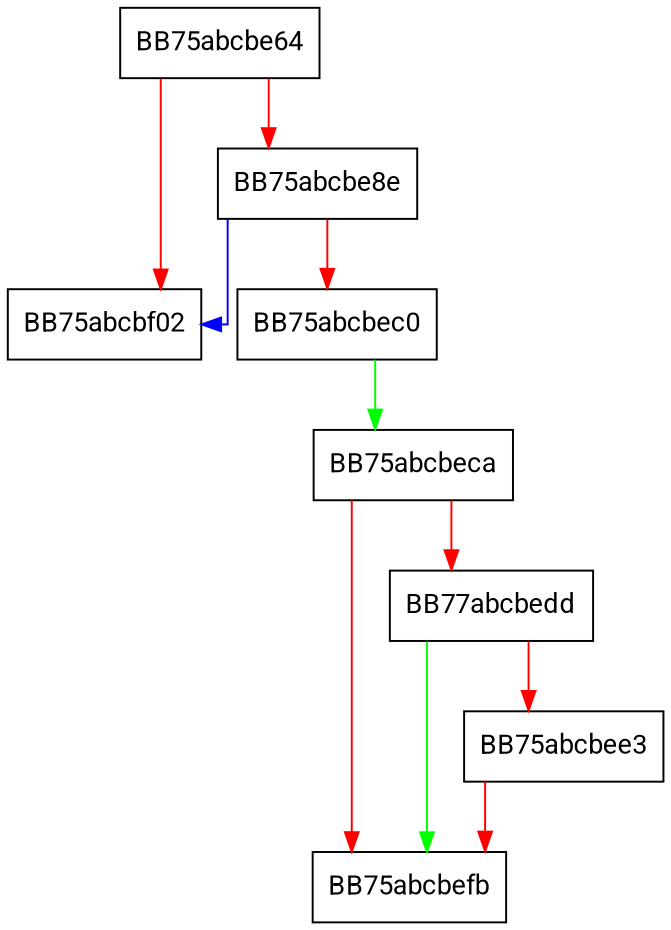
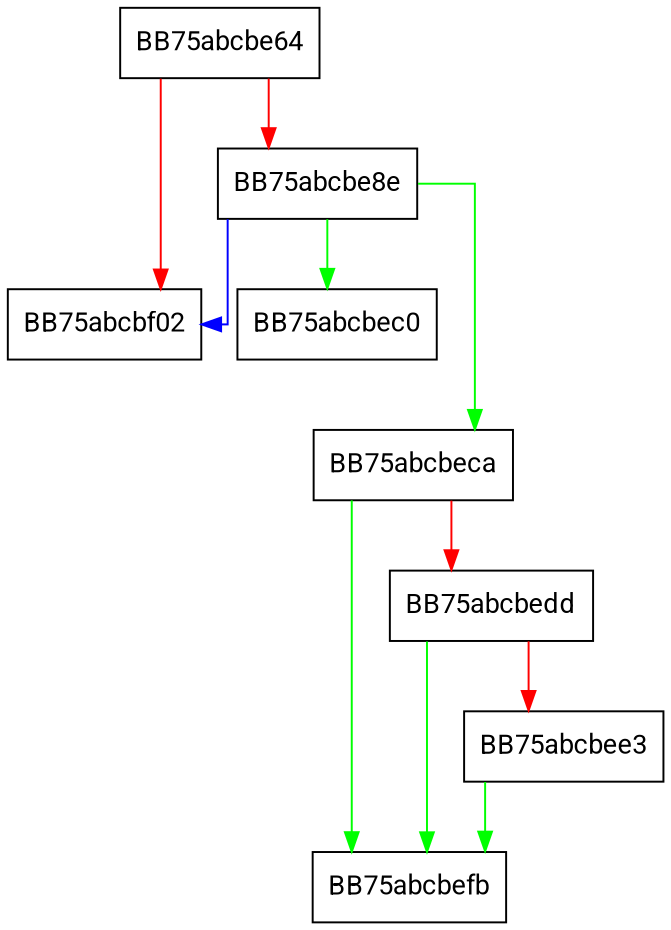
edge "BB75abcbe8e" -> "BB75abcbec0": color red -> green
edge "BB75abcbec0" -> "BB75abcbeca": now "BB75abcbe8e" -> "BB75abcbeca"
node "BB77abcbedd": label "BB77abcbedd" -> "BB75abcbedd"
edge "BB75abcbeca" -> "BB75abcbefb": color red -> green
edge "BB75abcbee3" -> "BB75abcbefb": color red -> green
